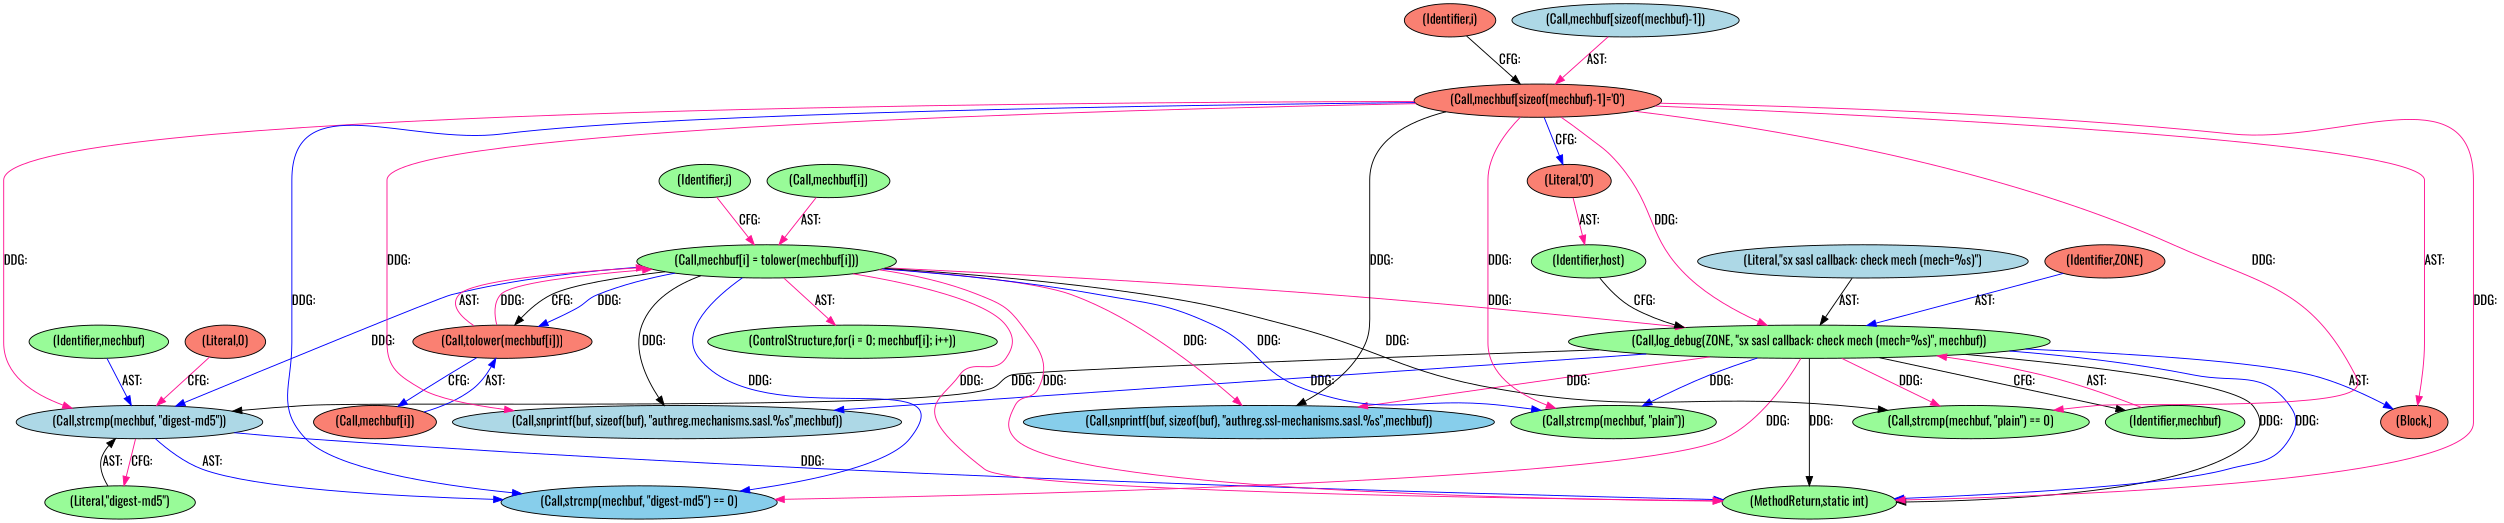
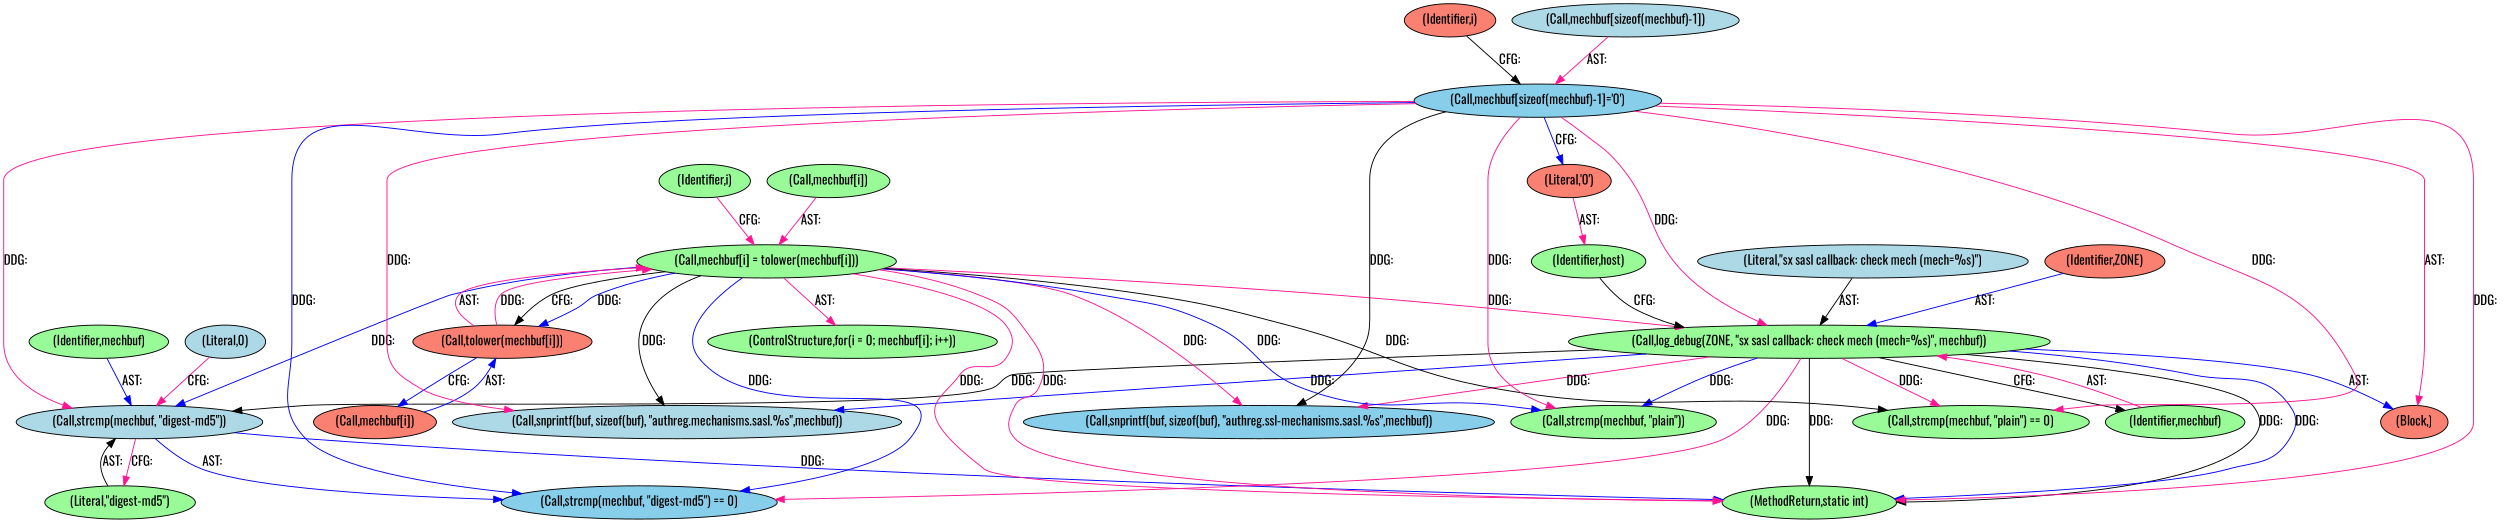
node "(Call,mechbuf[sizeof(mechbuf)-1]='0')": fillcolor salmon -> skyblue
node "(Literal,0)": fillcolor salmon -> lightblue
